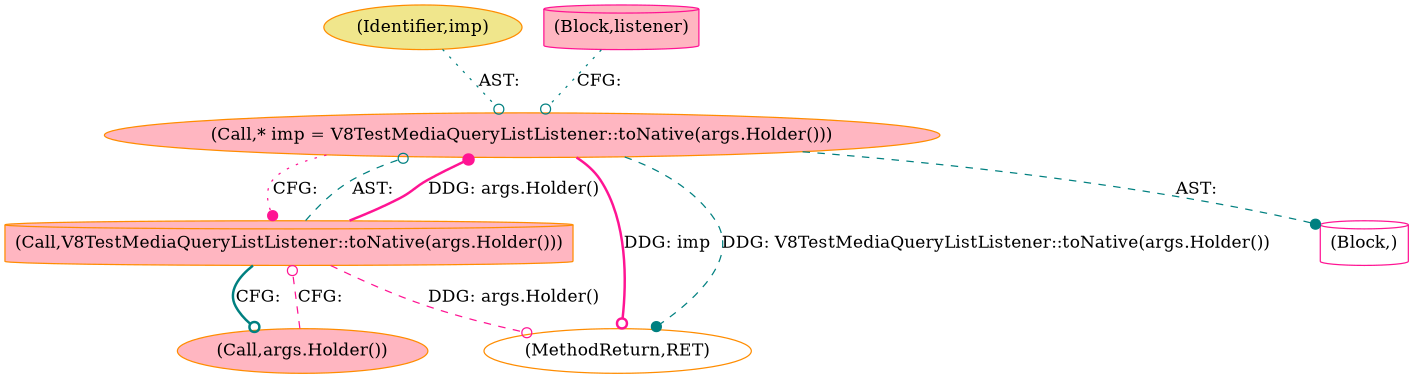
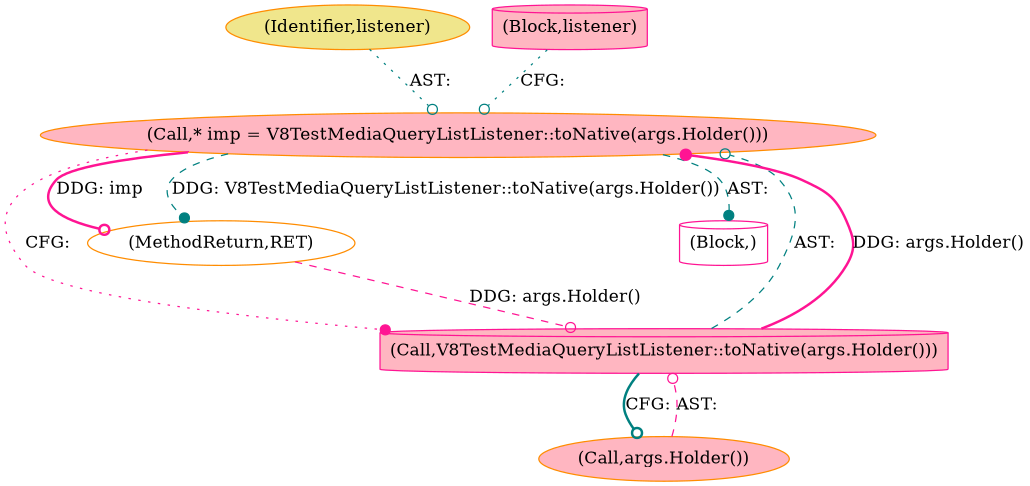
node "(Identifier,imp)": label "(Identifier,imp)" -> "(Identifier,listener)"
node "(Call,V8TestMediaQueryListListener::toNative(args.Holder()))": color darkorange -> deeppink
edge "(Call,args.Holder())" -> "(Call,V8TestMediaQueryListListener::toNative(args.Holder()))": label "CFG: " -> "AST: "
edge "(Call,V8TestMediaQueryListListener::toNative(args.Holder()))" -> "(MethodReturn,RET)": reversed
